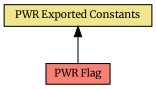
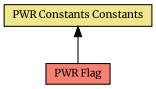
node "PWR Exported Constants": label "PWR Exported Constants" -> "PWR Constants Constants"
